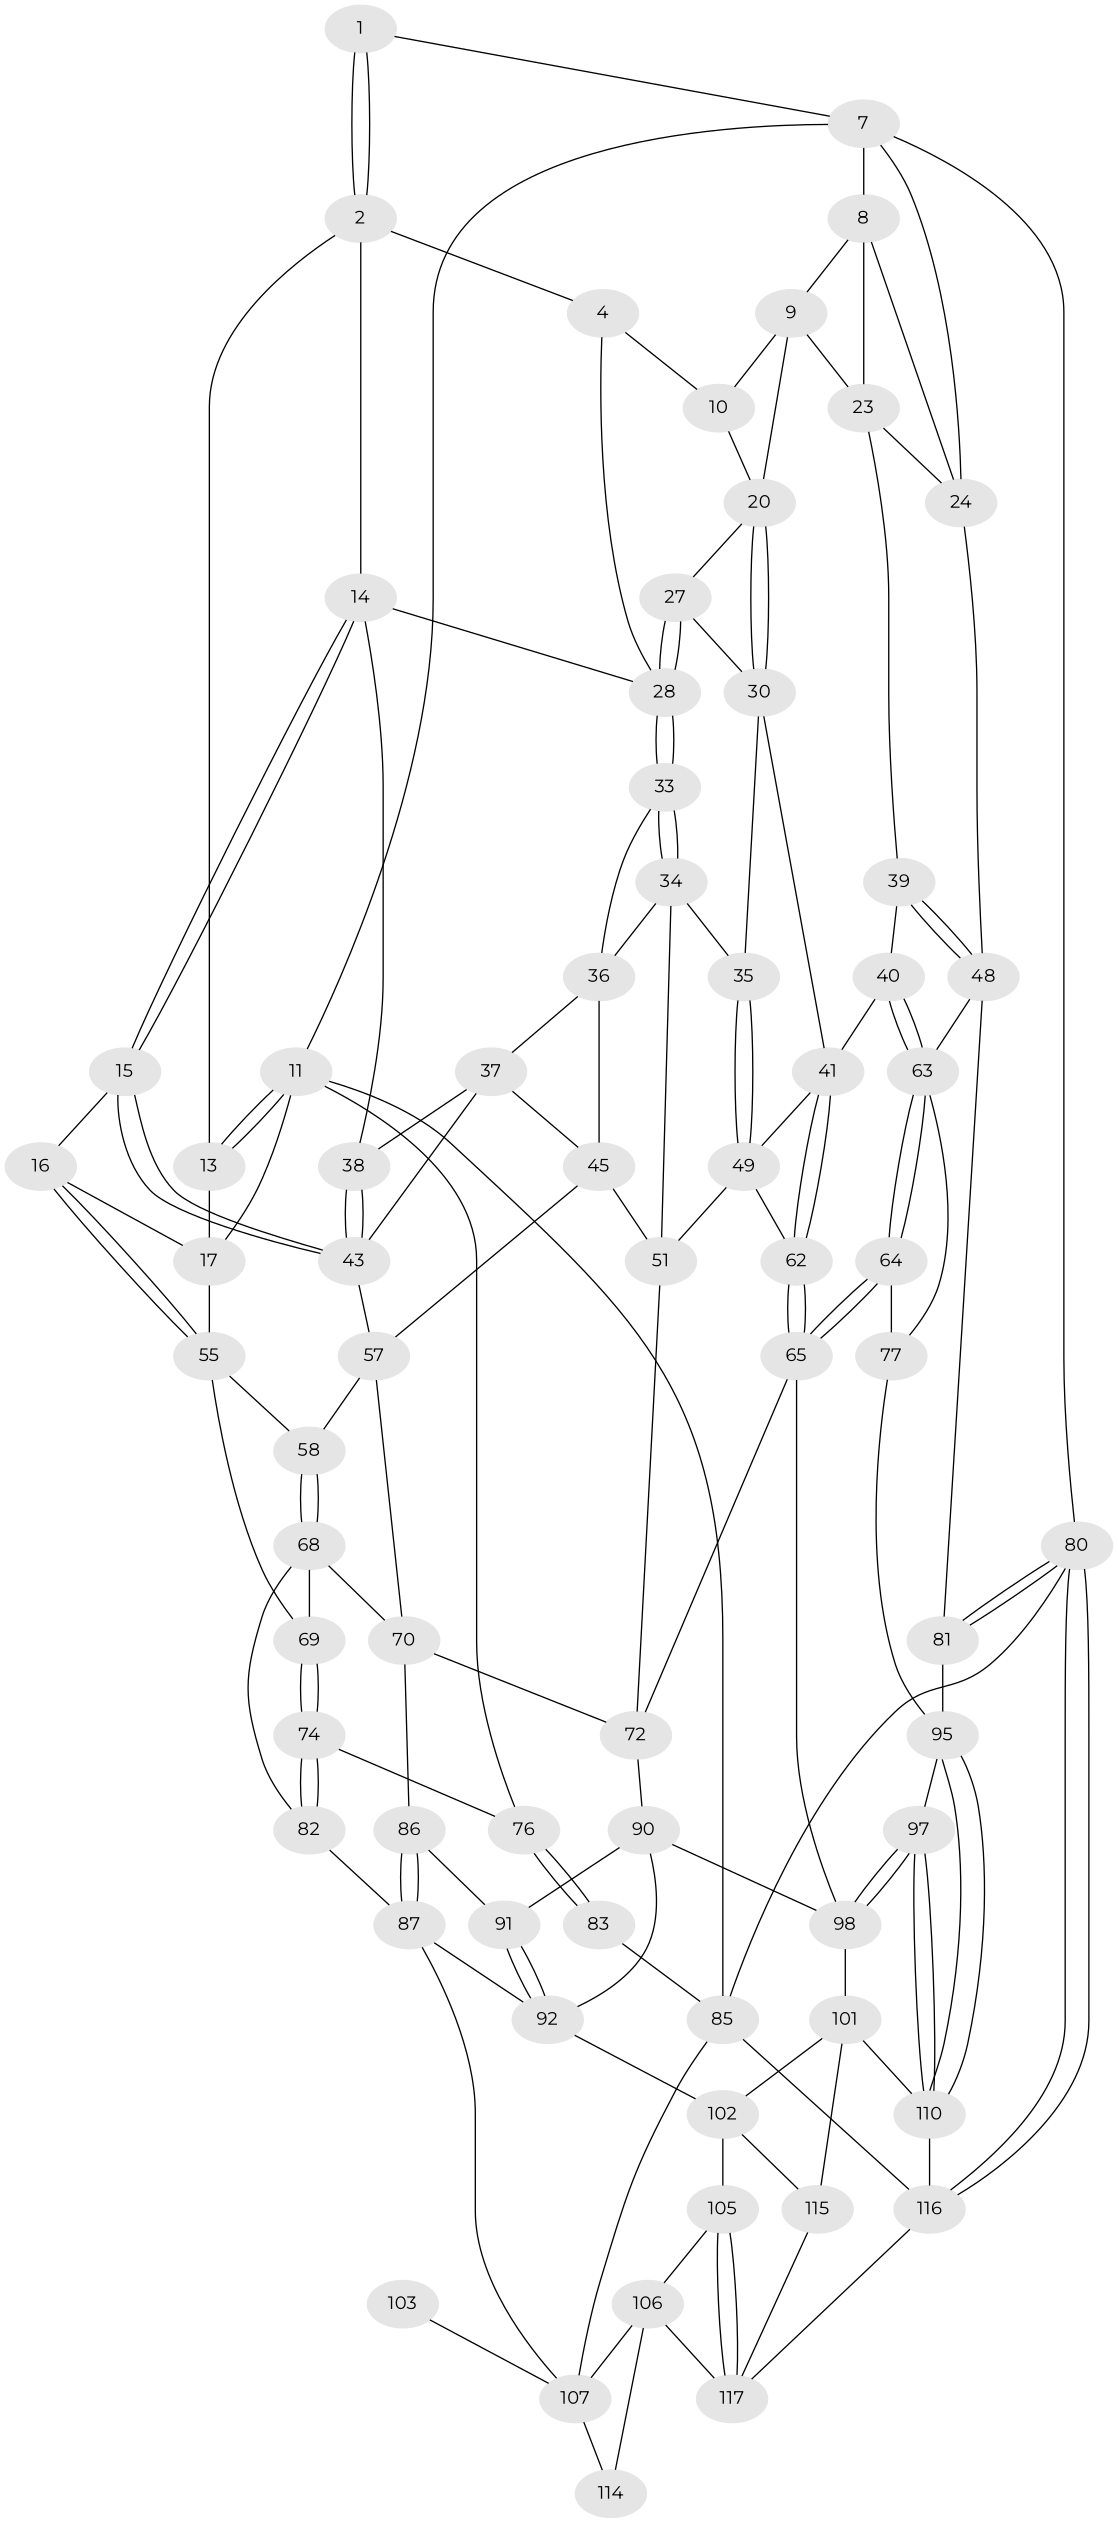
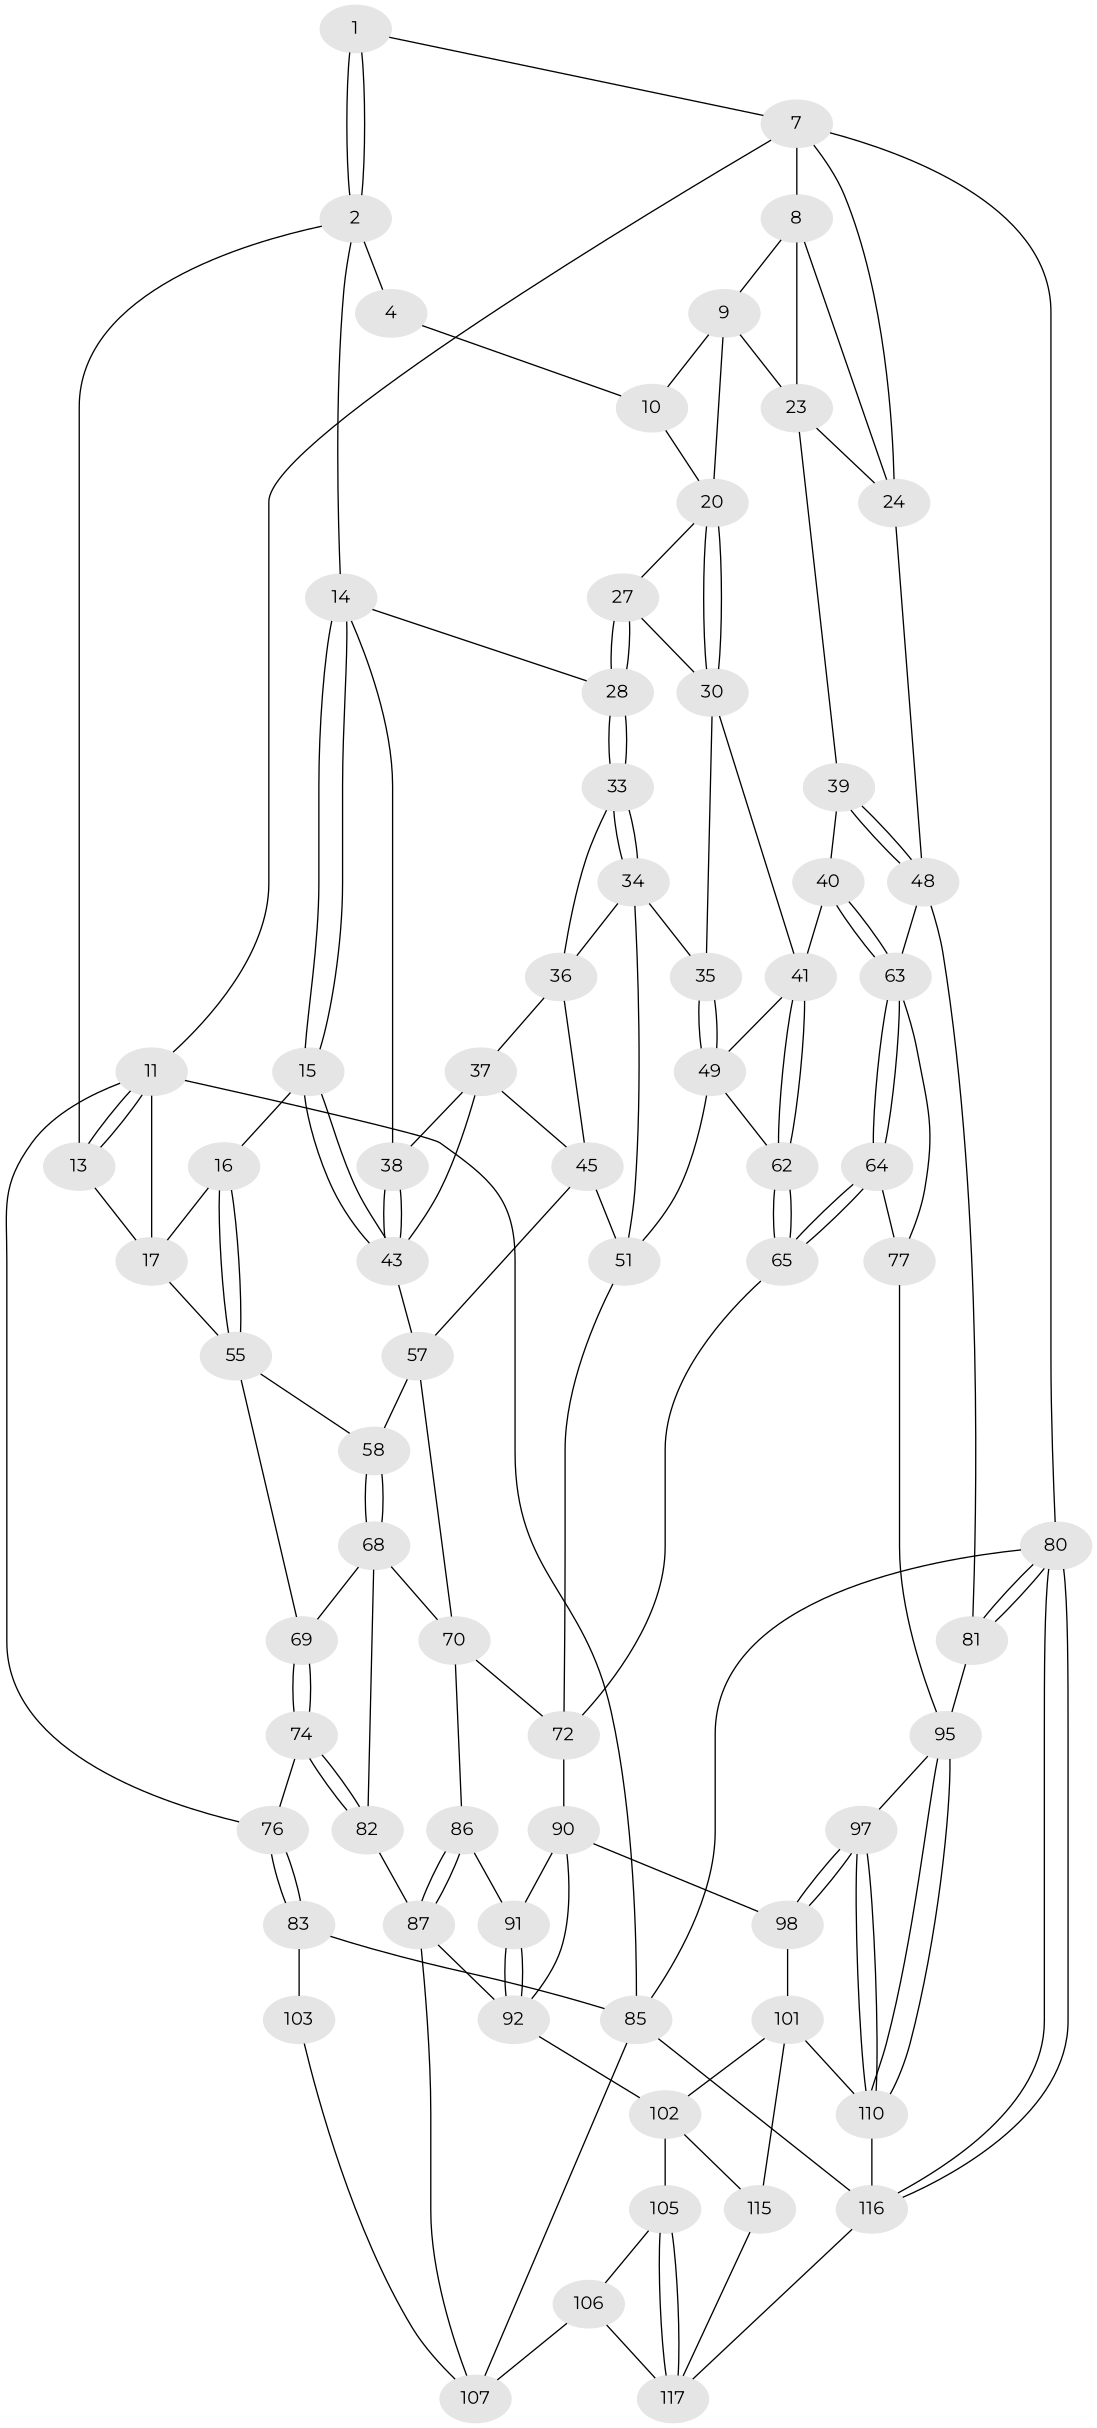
edge "4" -- "28": removed
edge "65" -- "98": removed
edge "83" -- "103": added
node "114": removed
